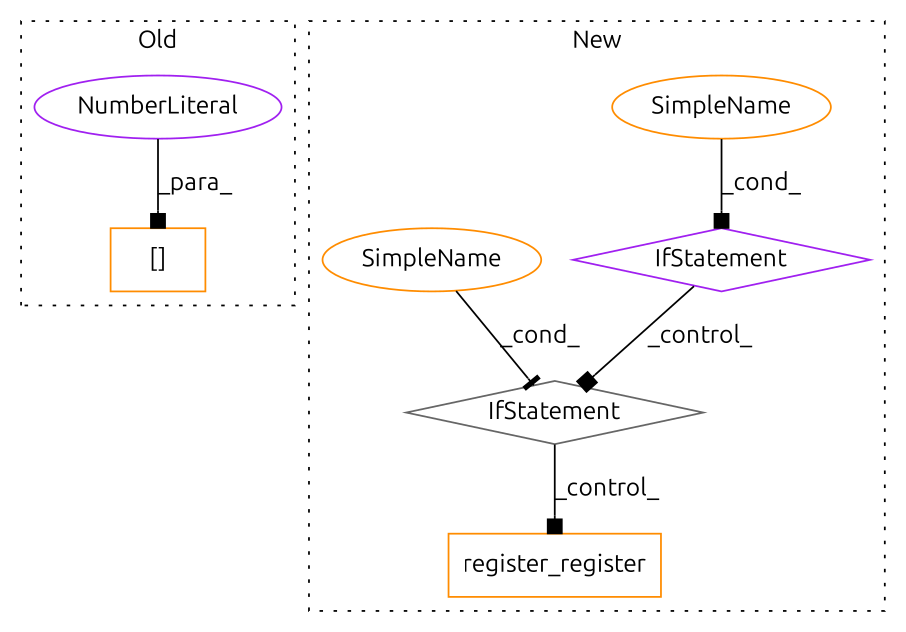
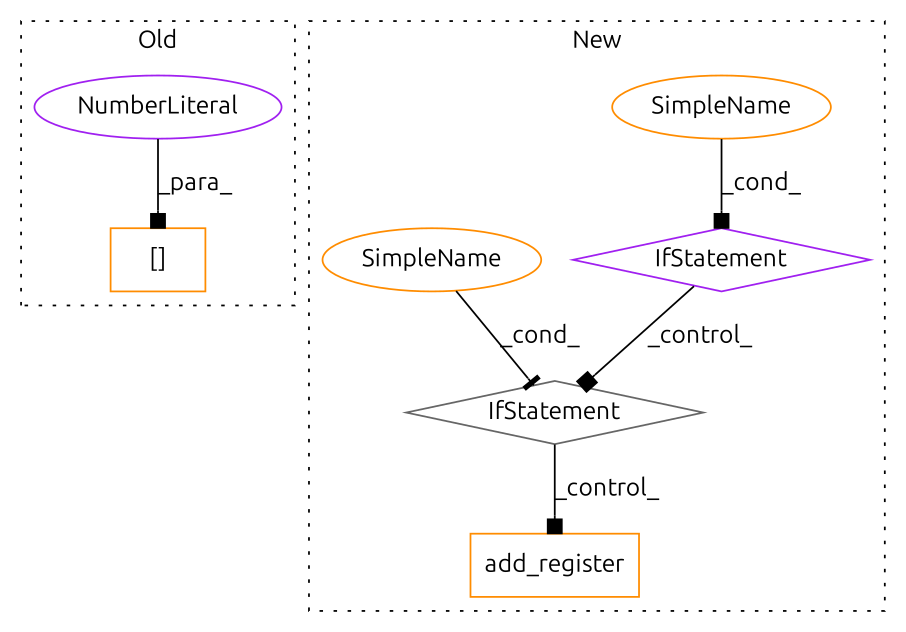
node "register_register": label "register_register" -> "add_register"
